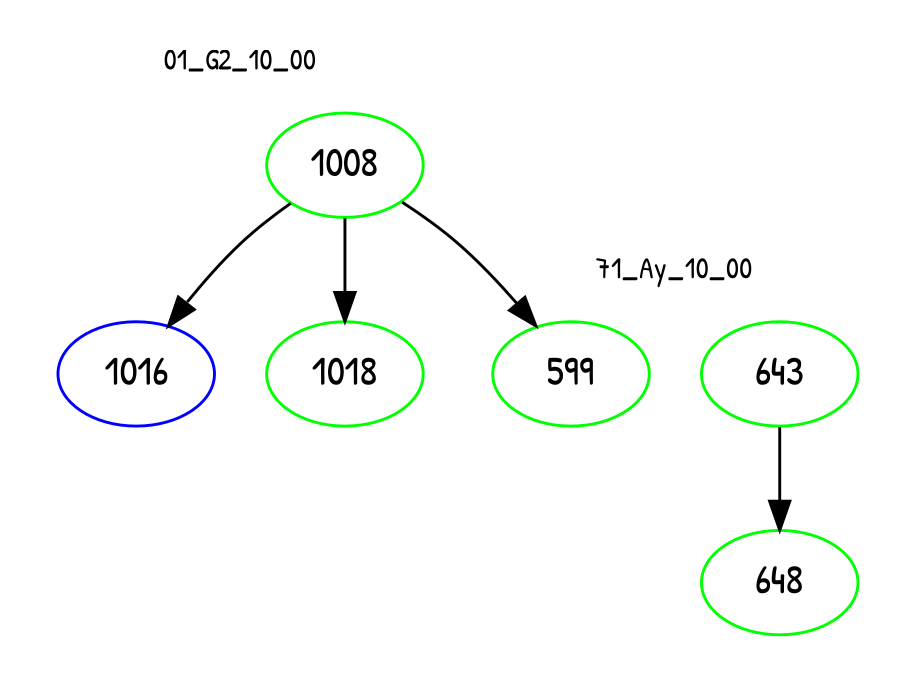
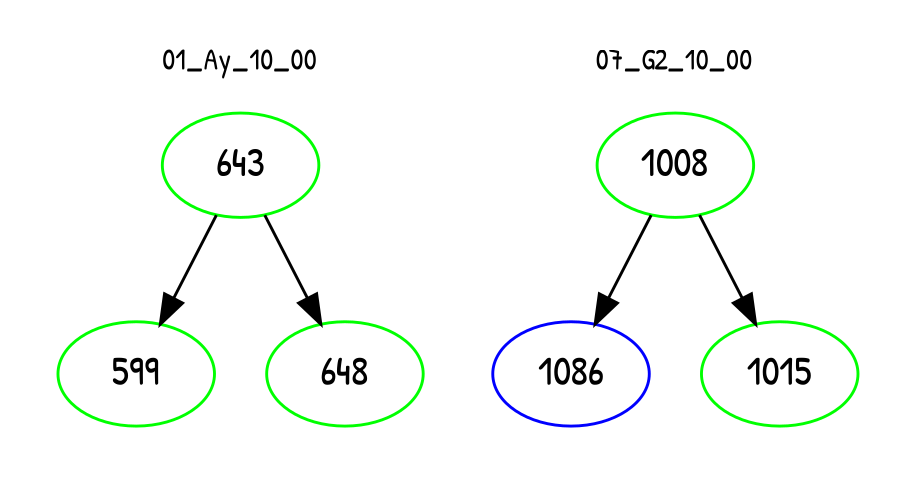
cluster "01_G2_10_00": label "01_G2_10_00" -> "07_G2_10_00"
cluster "71_Ay_10_00": label "71_Ay_10_00" -> "01_Ay_10_00"
edge "1008" -> "599": now "643" -> "599"
node "1016": label "1016" -> "1086"
node "1018": label "1018" -> "1015"
